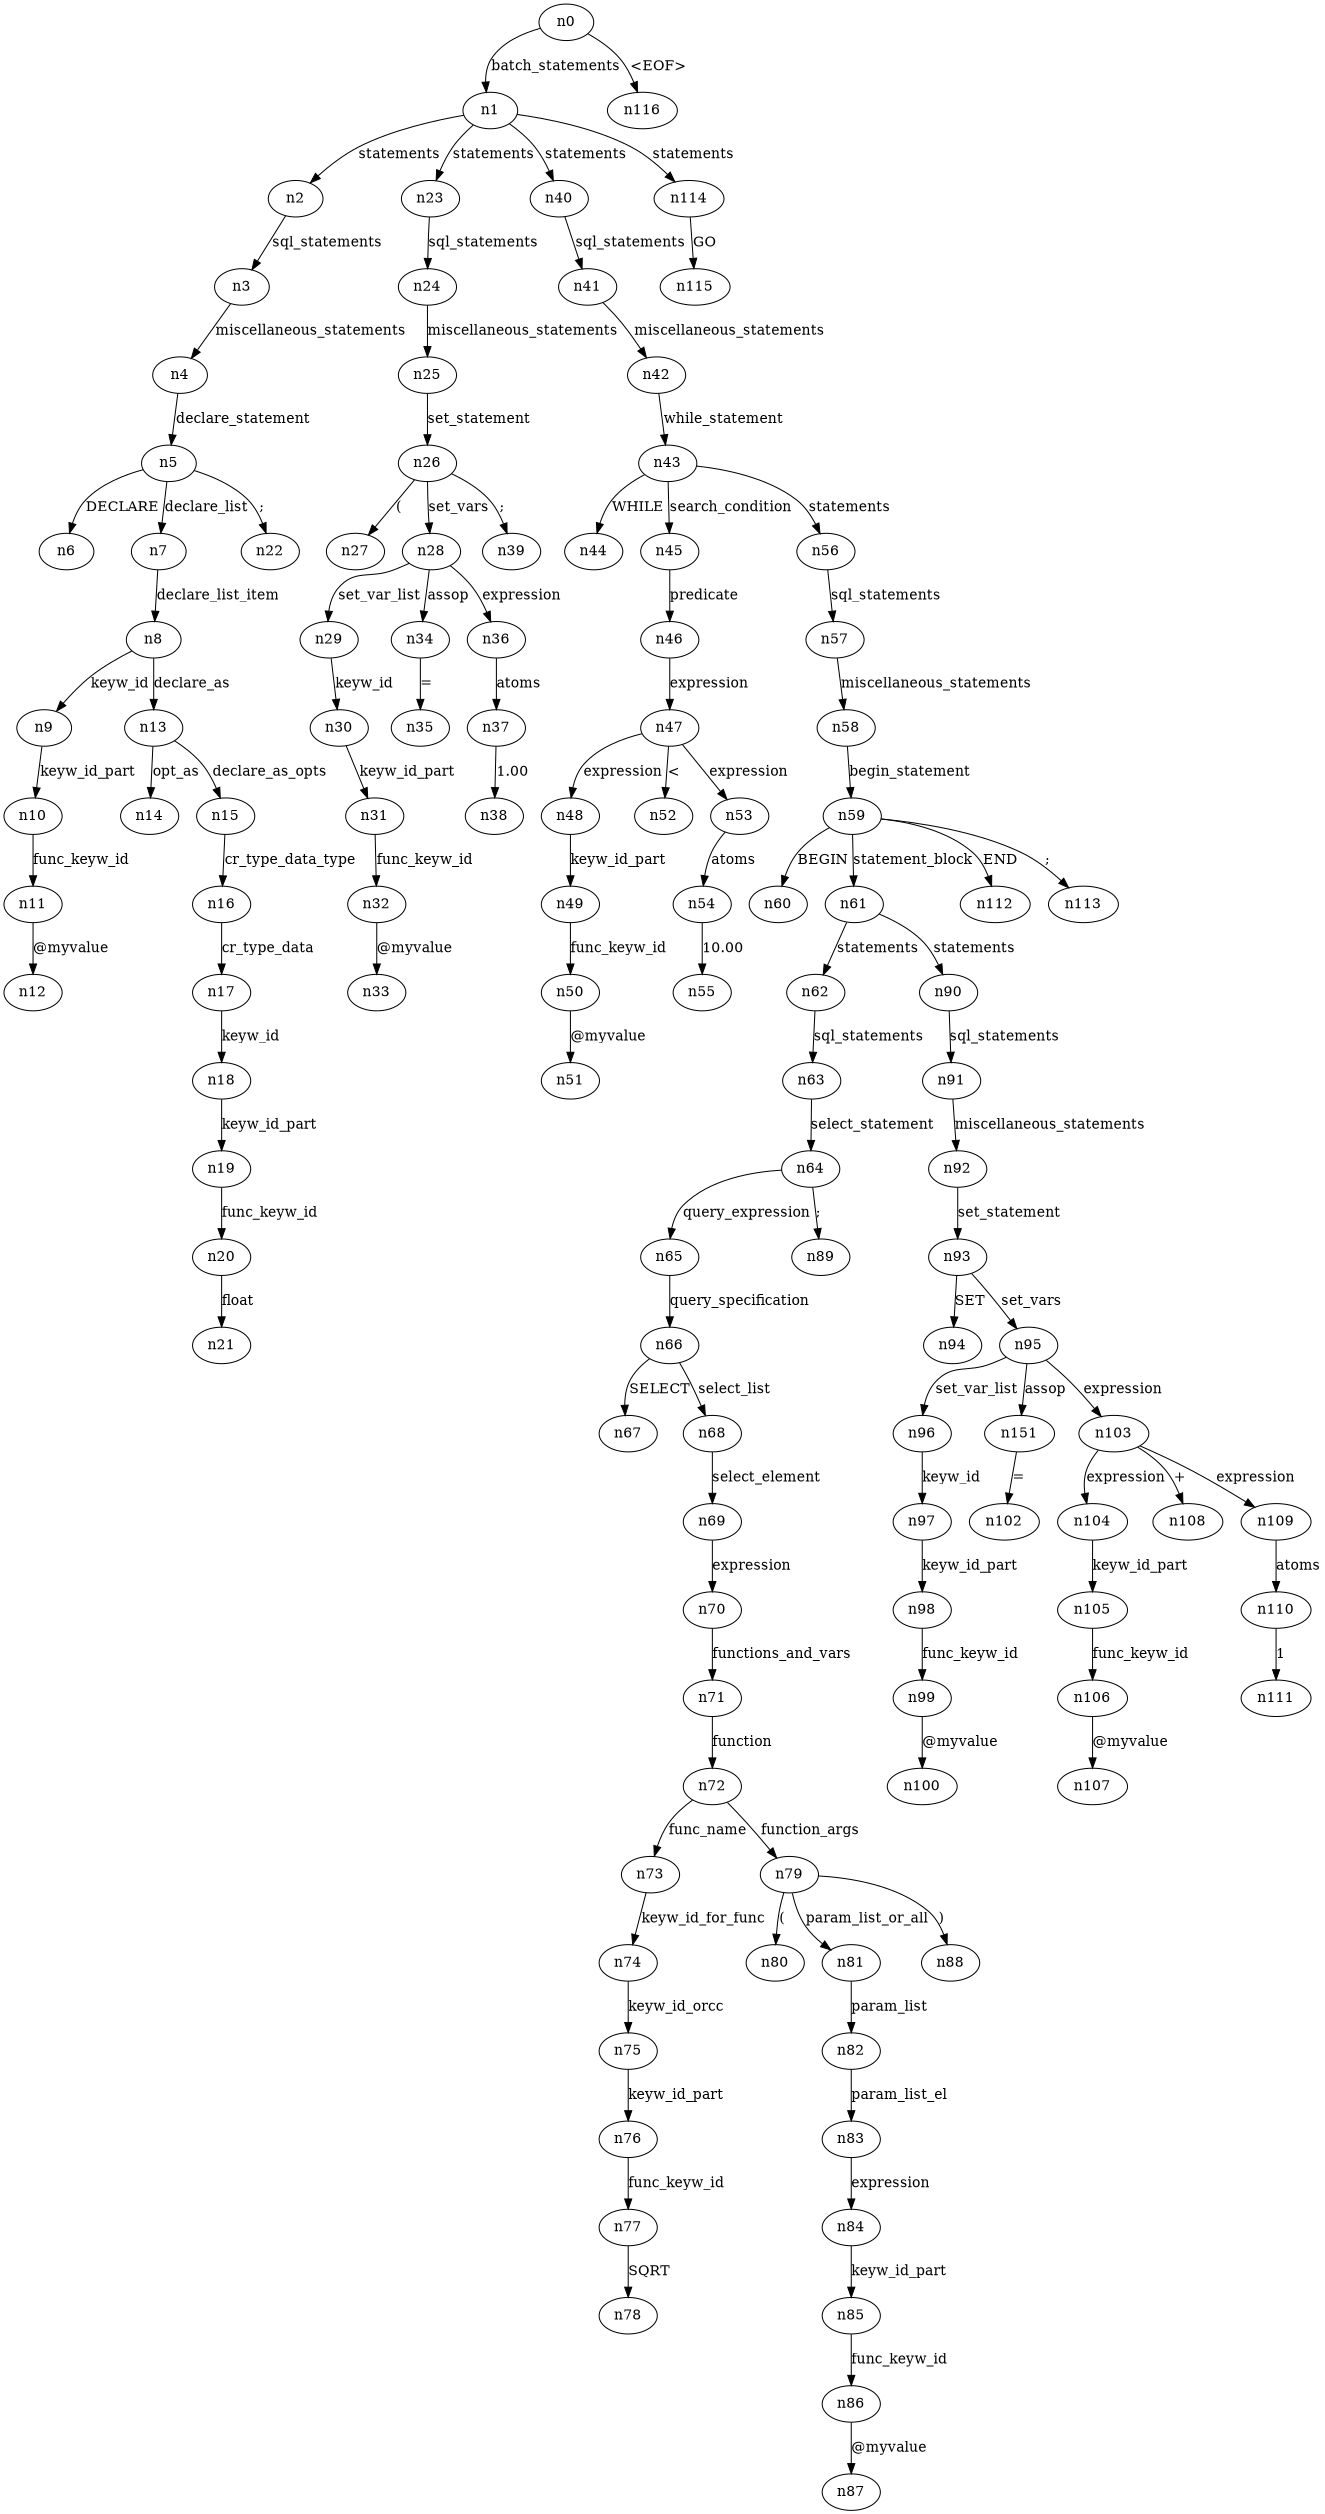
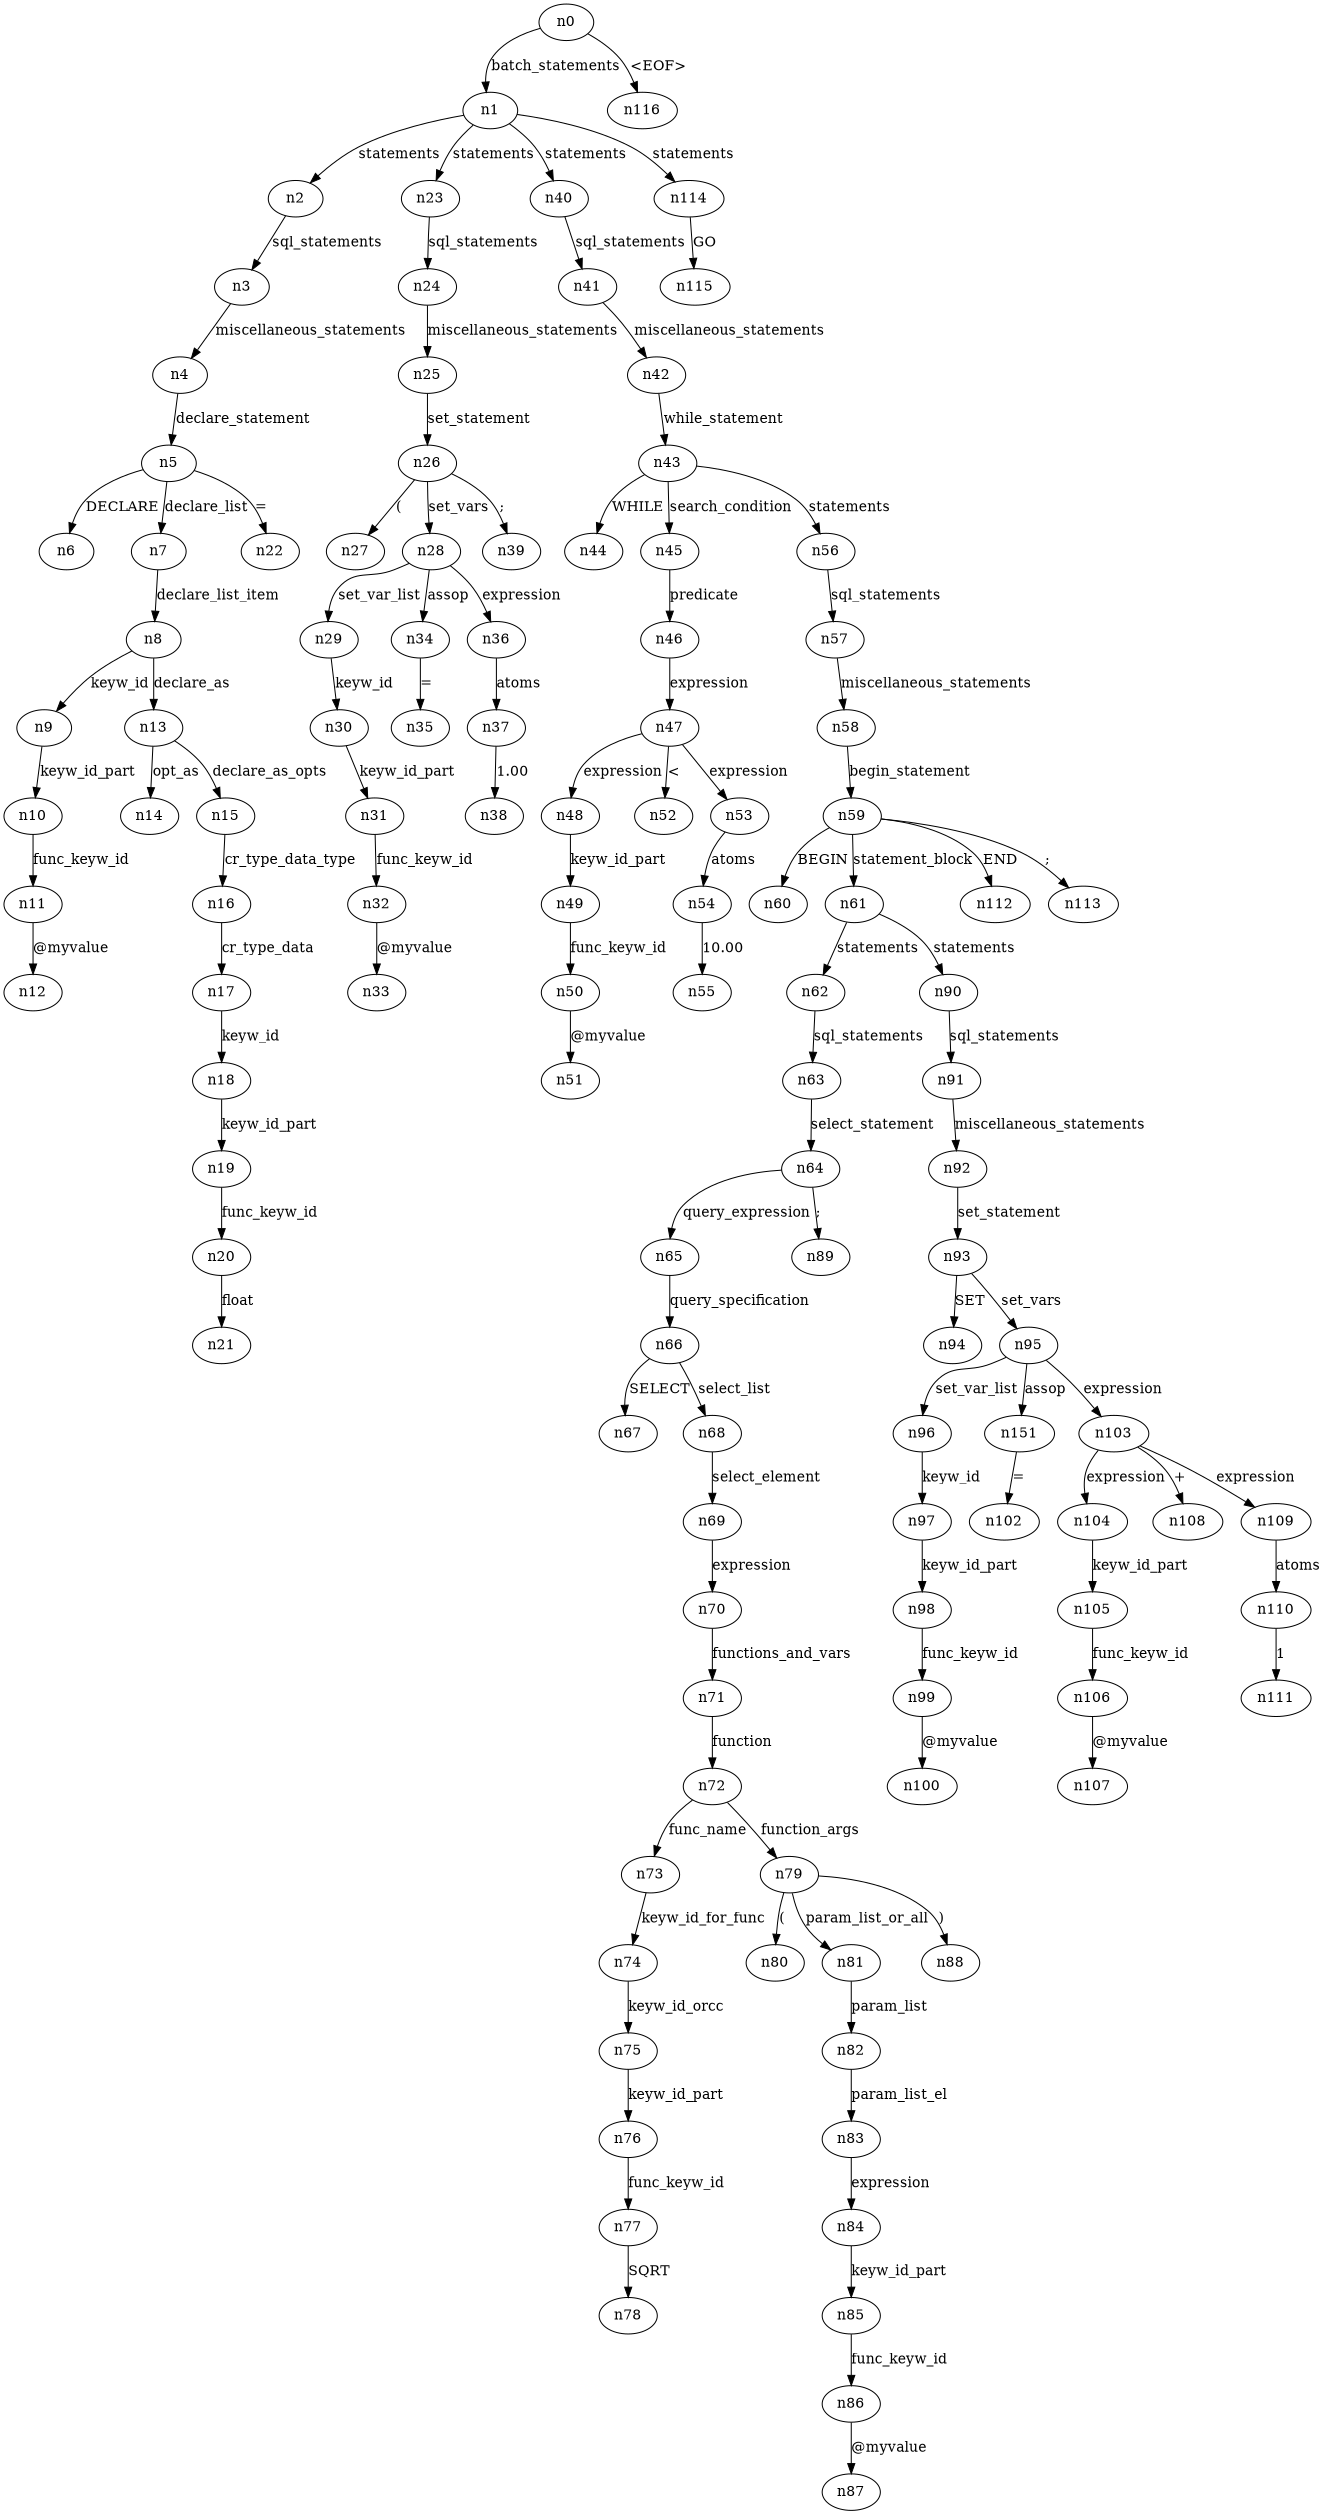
edge "n5" -> "n22": label ";" -> "="
